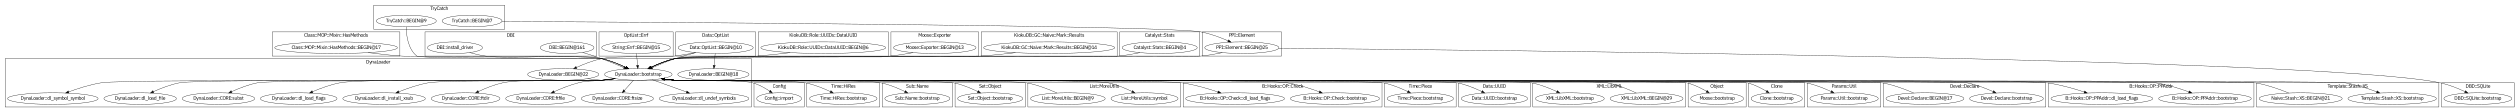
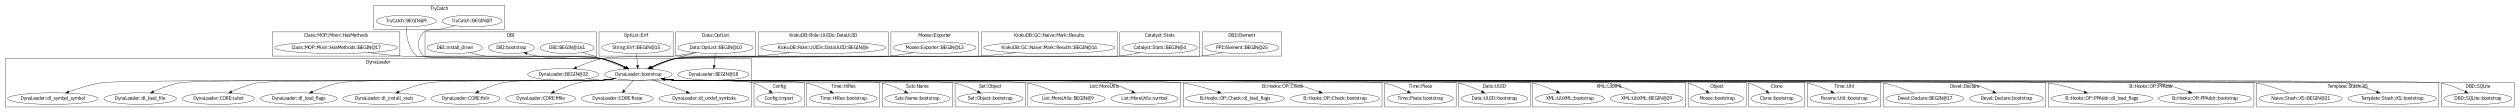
edge "TryCatch::BEGIN@7" -> "PPI::Element::BEGIN@25": now "TryCatch::BEGIN@7" -> "DynaLoader::bootstrap"
cluster "PPI::Element": label "PPI::Element" -> "DBI::Element"
node "DBI::bootstrap": added
edge "PPI::Element::BEGIN@25" -> "DBD::SQLite::bootstrap": now "DynaLoader::bootstrap" -> "DBD::SQLite::bootstrap"
cluster "Params::Util": label "Params::Util" -> "Time::Util"
